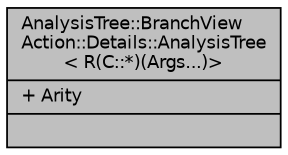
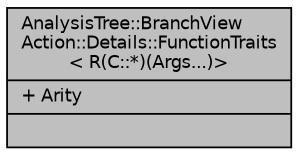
node "AnalysisTree::BranchView": text "Action::Details::AnalysisTree" -> "Action::Details::FunctionTraits"
